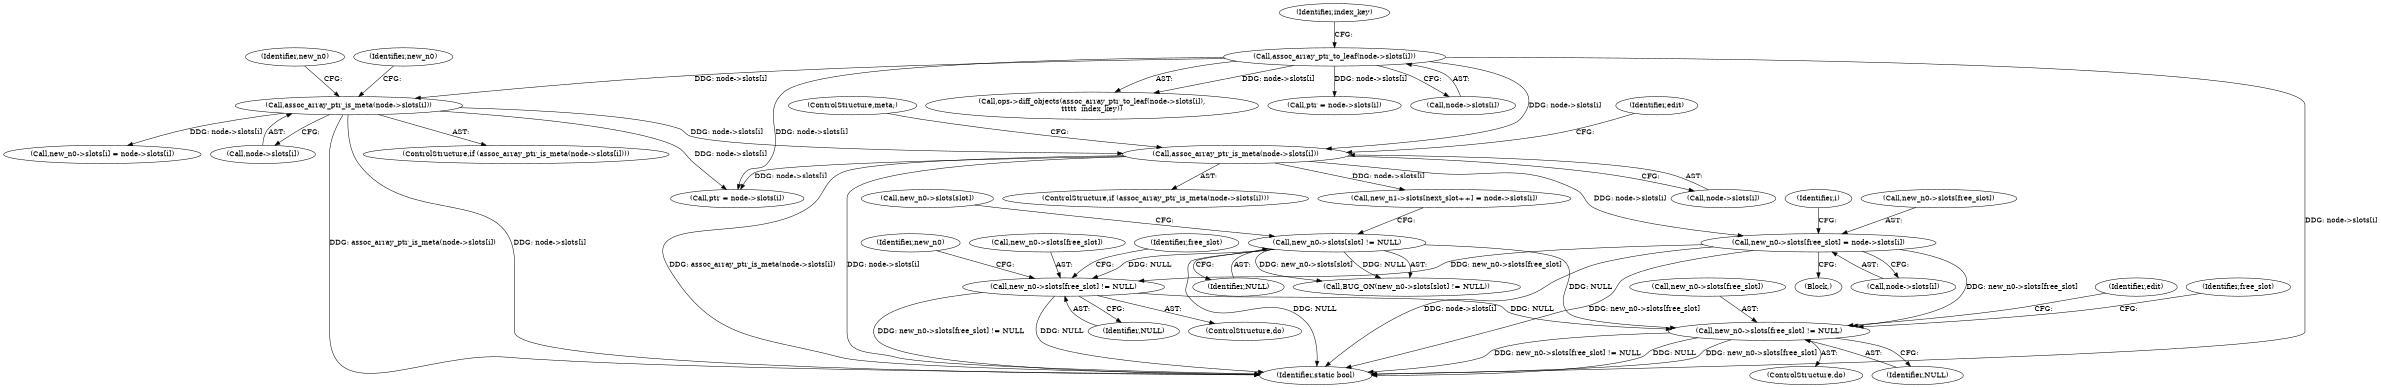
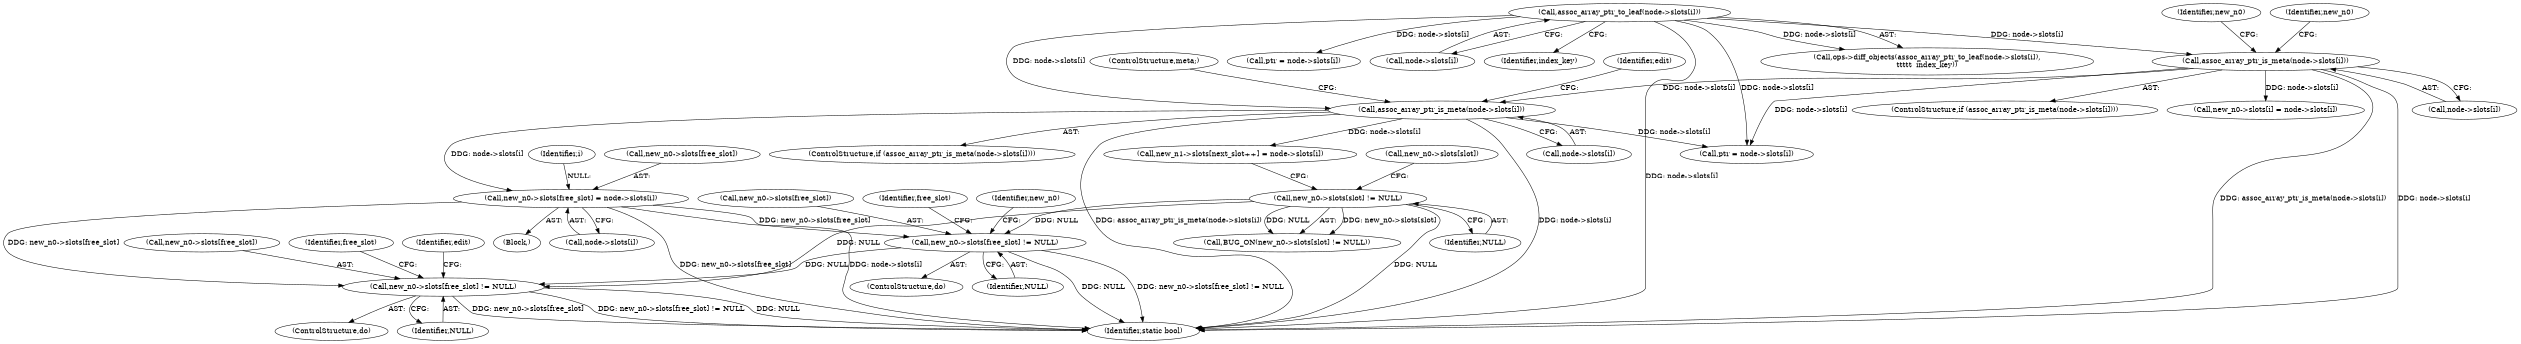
edge "(Identifier,index_key)" -> "(Call,assoc_array_ptr_to_leaf(node->slots[i]))": reversed
edge "(Identifier,i)" -> "(Call,new_n0->slots[free_slot] = node->slots[i])": label "CFG: " -> "NULL: "
edge "(Call,new_n0->slots[free_slot] = node->slots[i])" -> "(Block,)": label "CFG: " -> "AST: "
